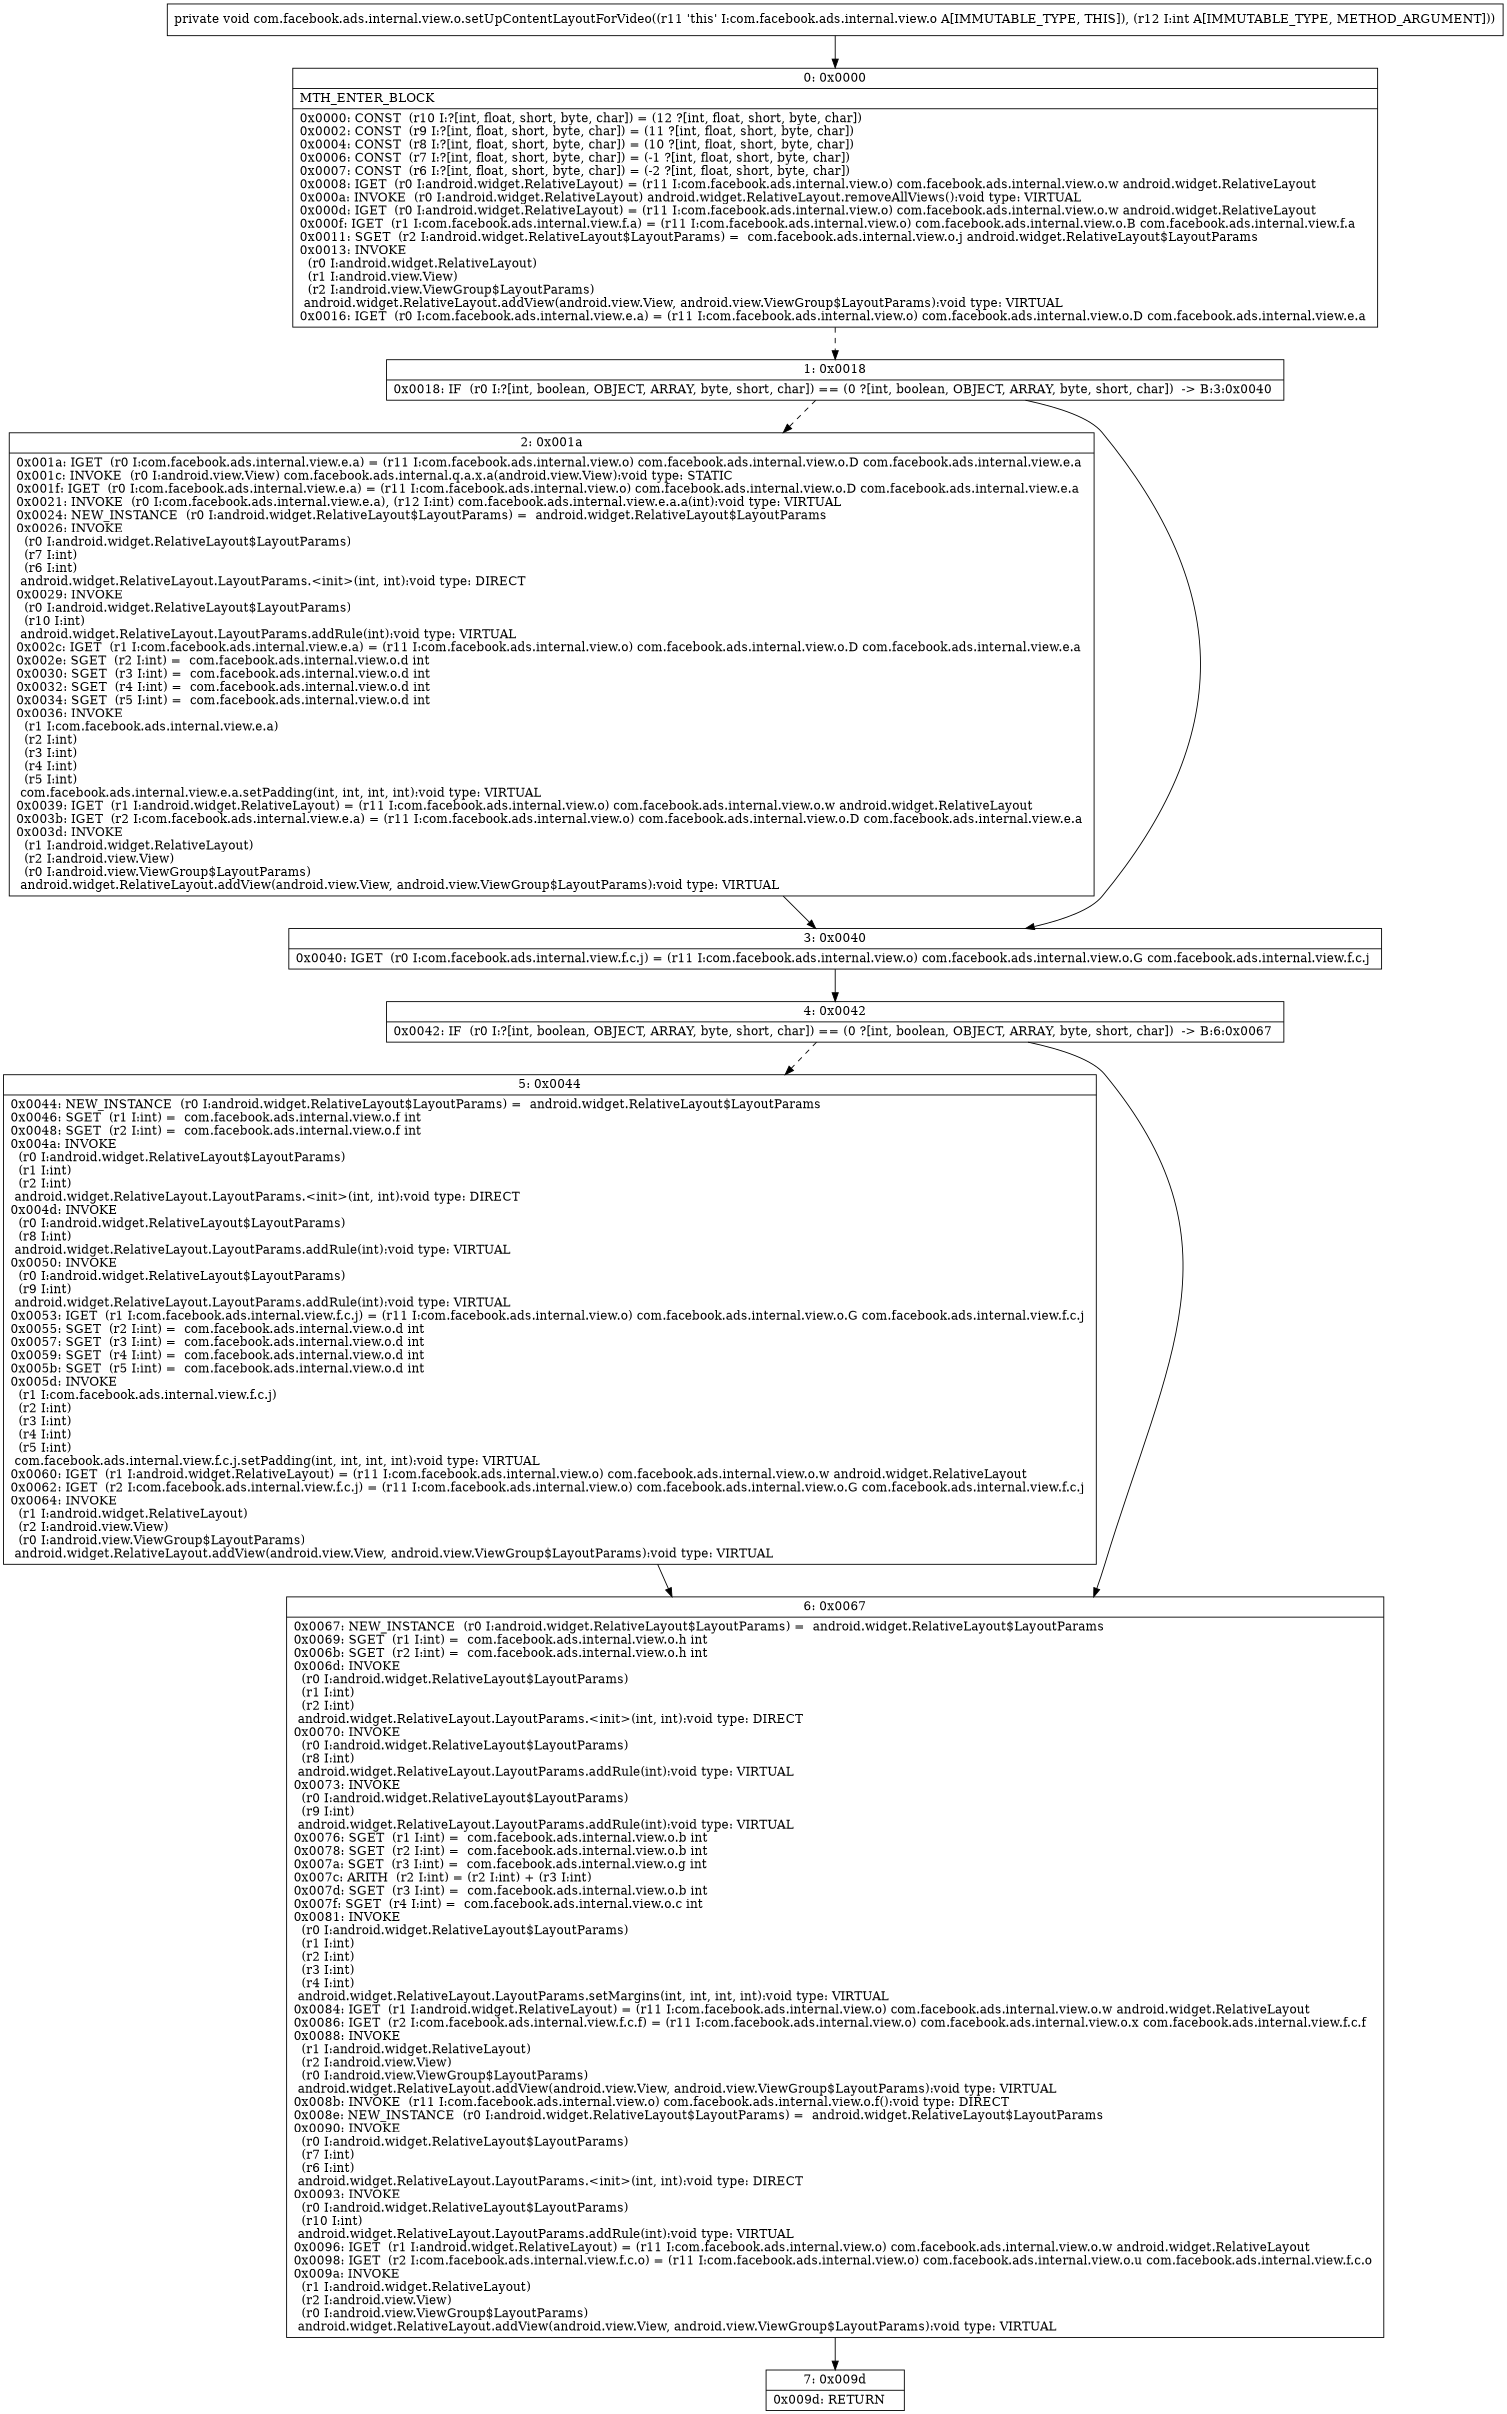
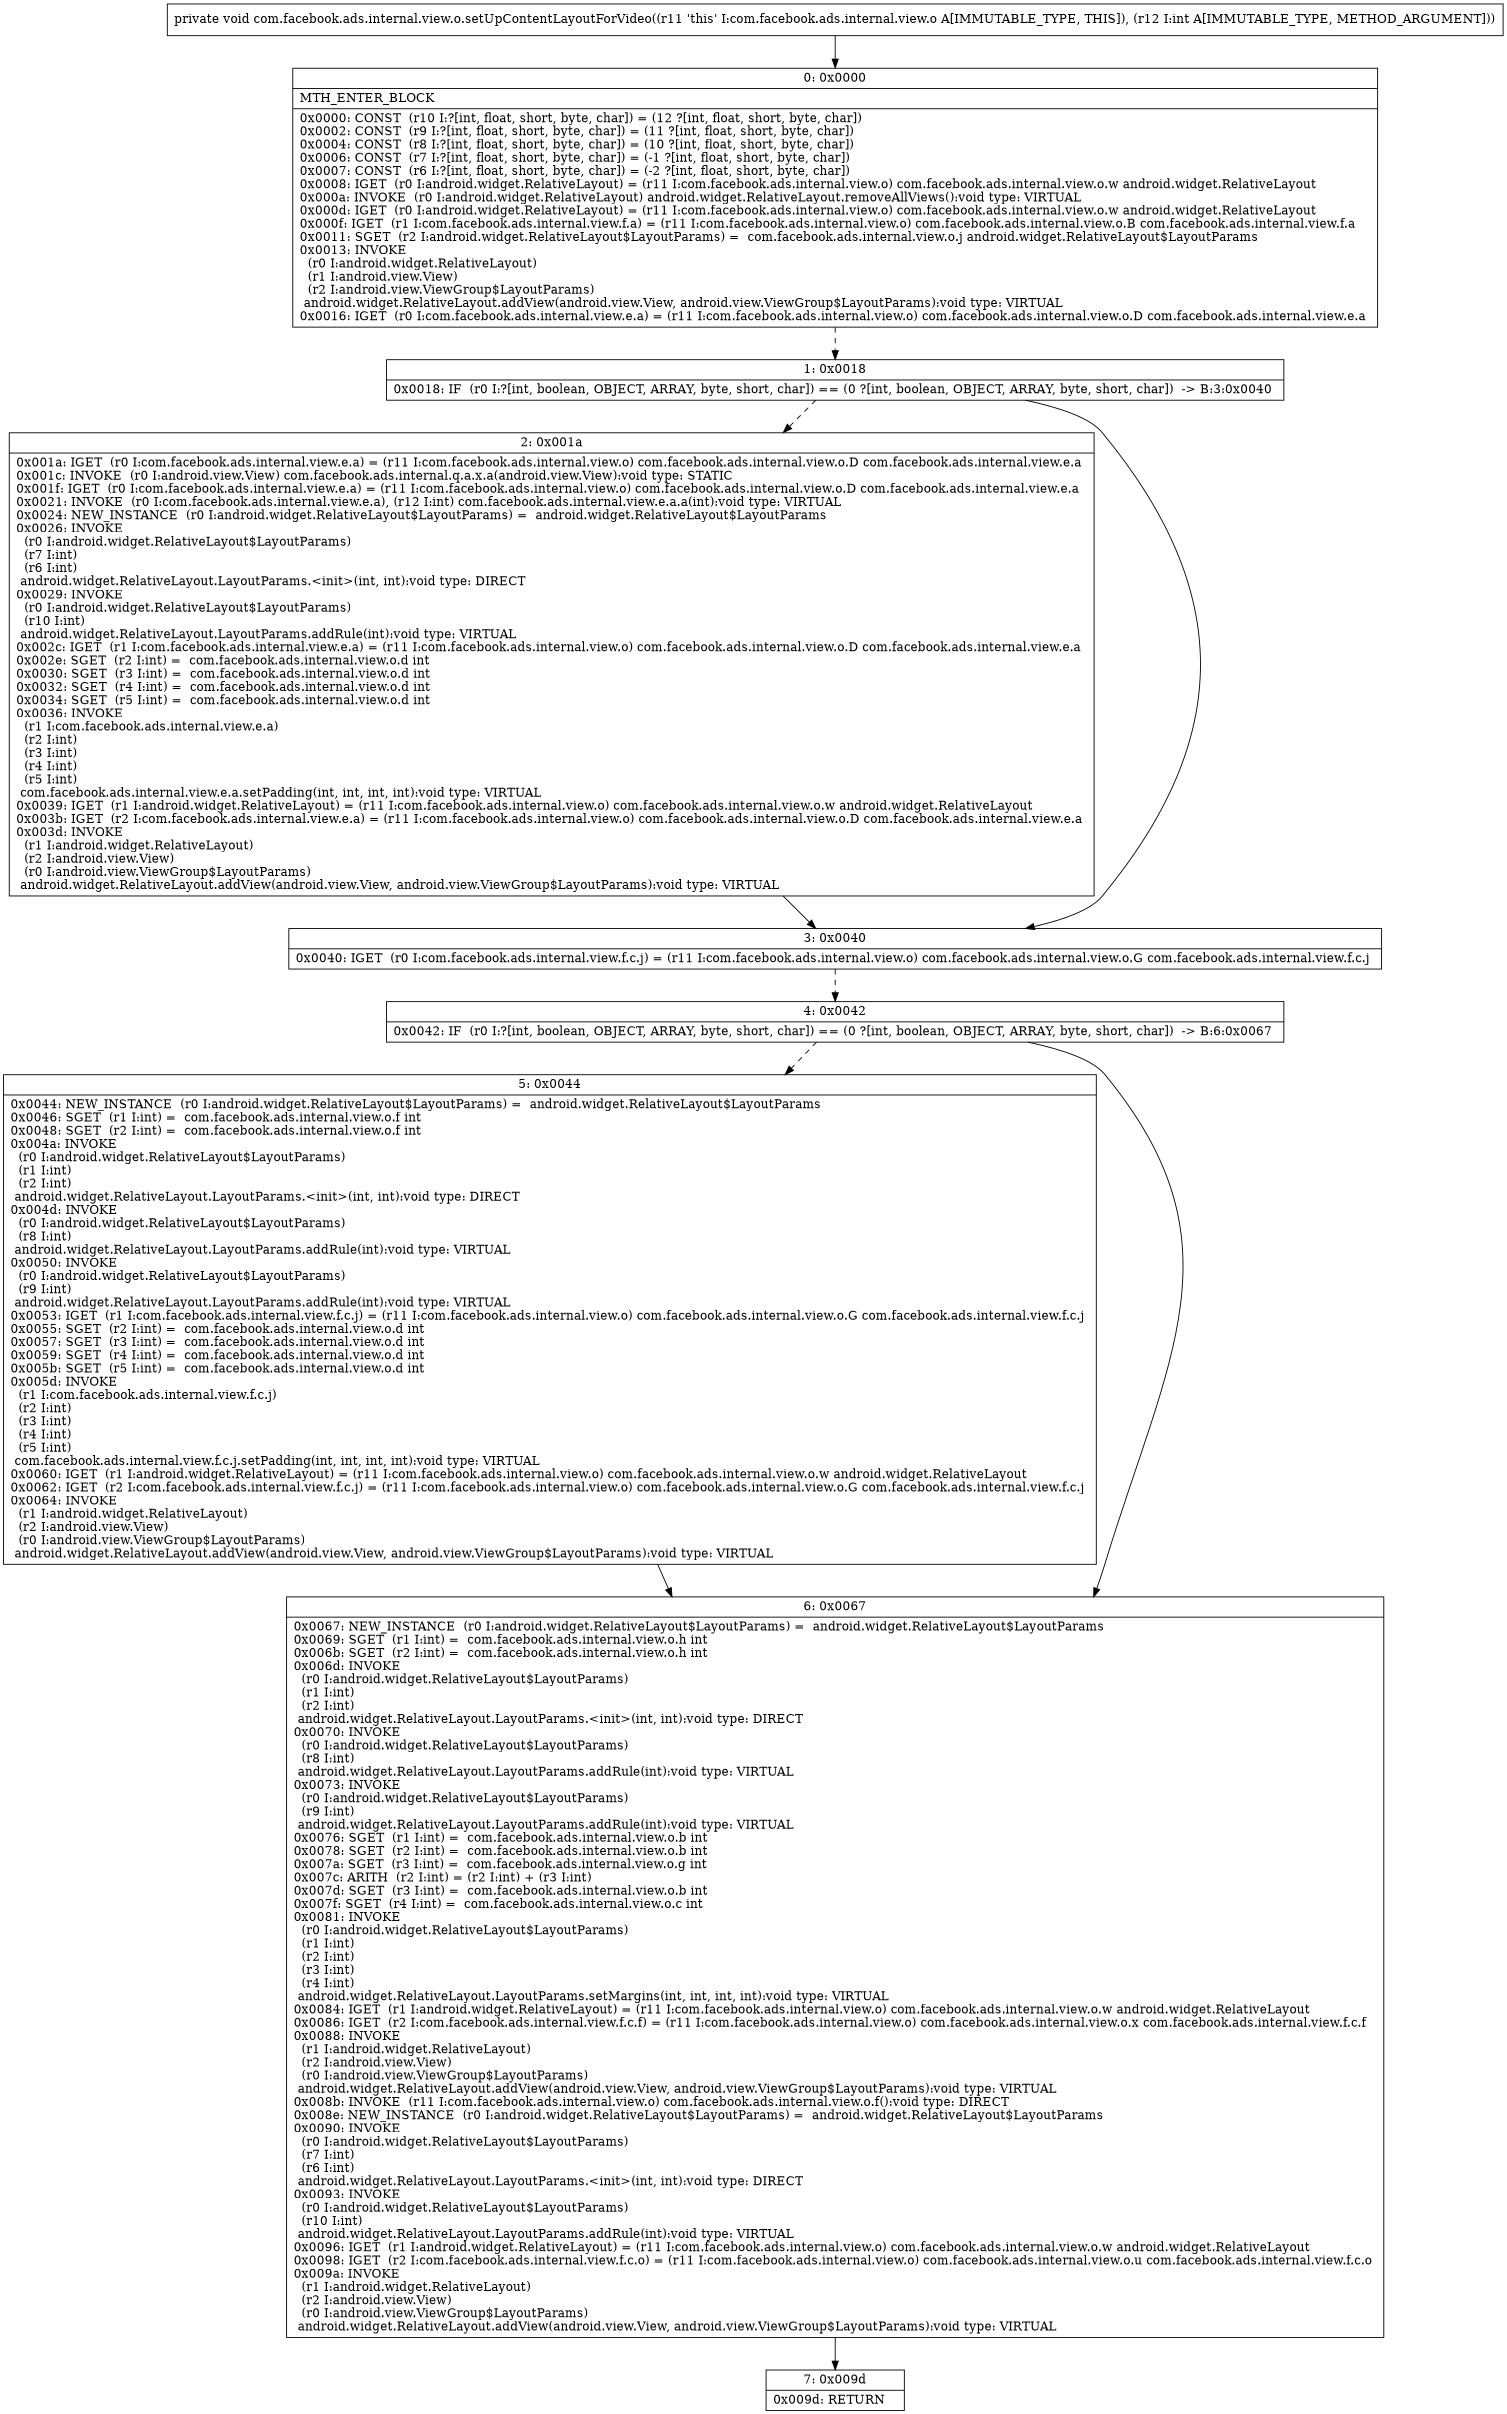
edge "3: 0x0040" -> "4: 0x0042": style solid -> dashed
